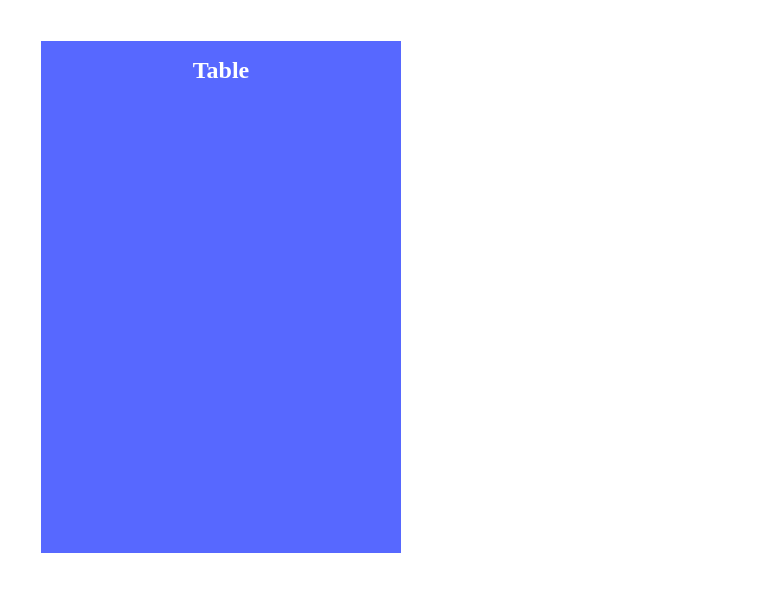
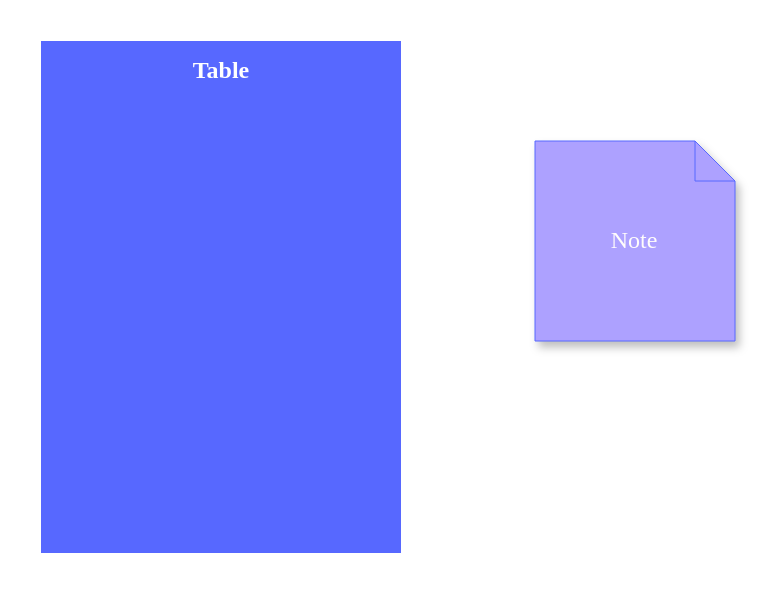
node "Note": added
